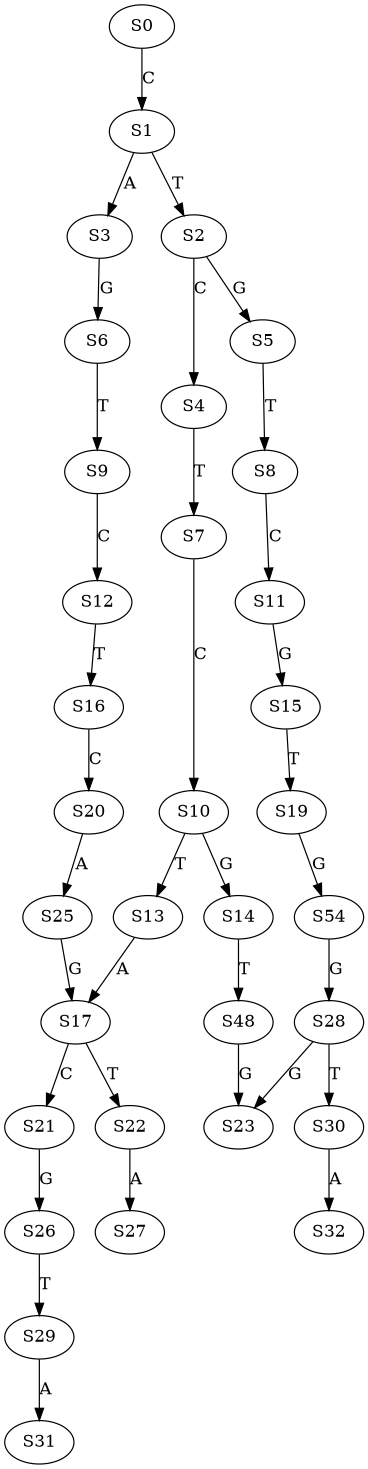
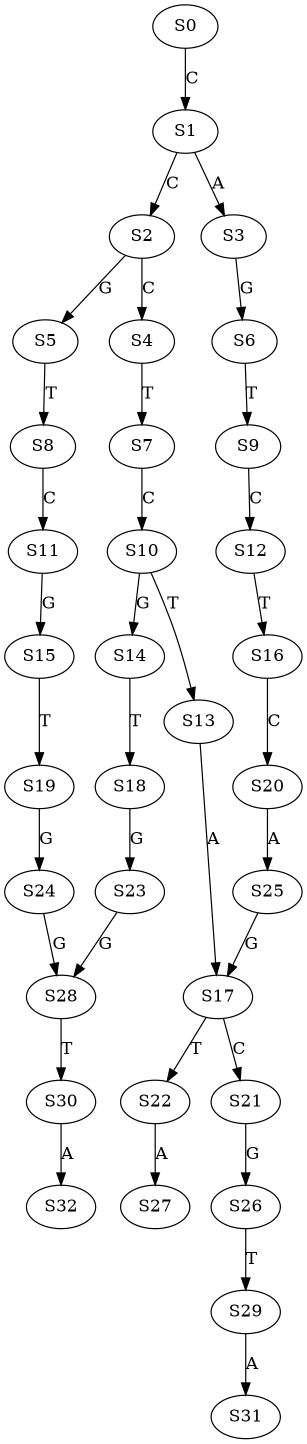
edge "S1" -> "S2": label "T" -> "C"
node "S54": label "S54" -> "S24"
node "S48": label "S48" -> "S18"
edge "S28" -> "S23": reversed
